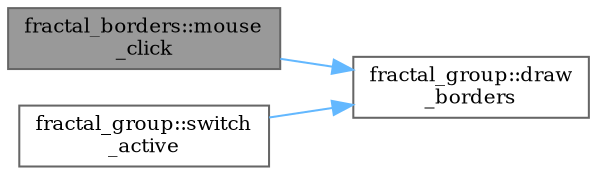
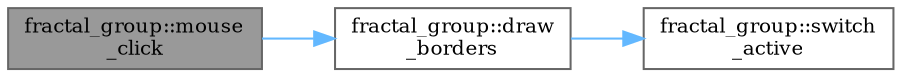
node "fractal_borders::mouse _click": label "fractal_borders::mouse _click" -> "fractal_group::mouse _click"
edge "fractal_group::switch _active" -> "fractal_group::draw _borders": reversed
